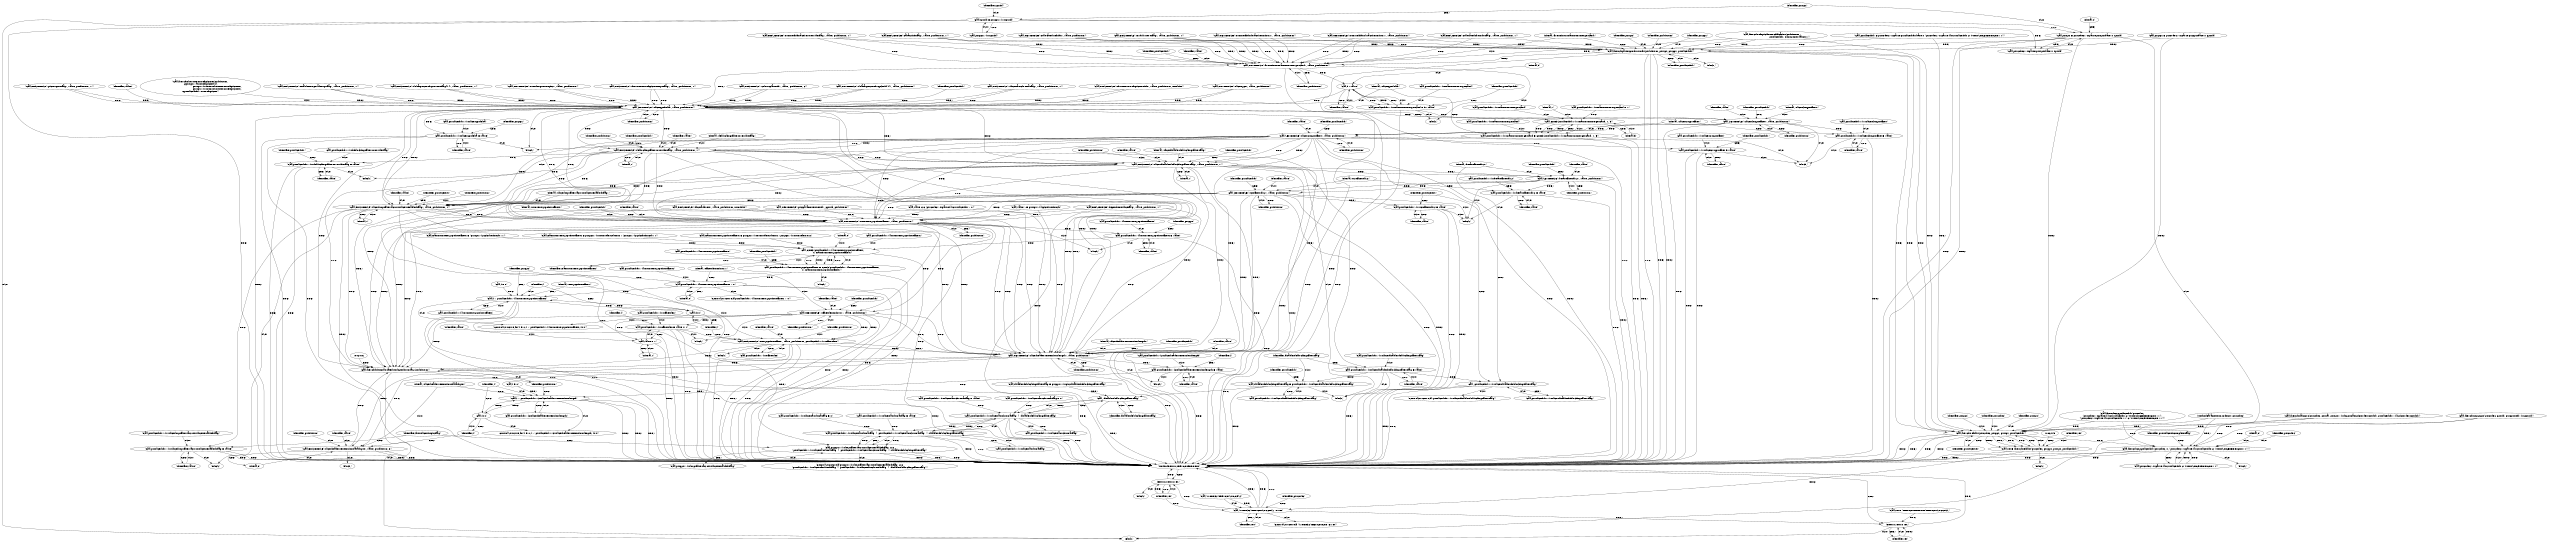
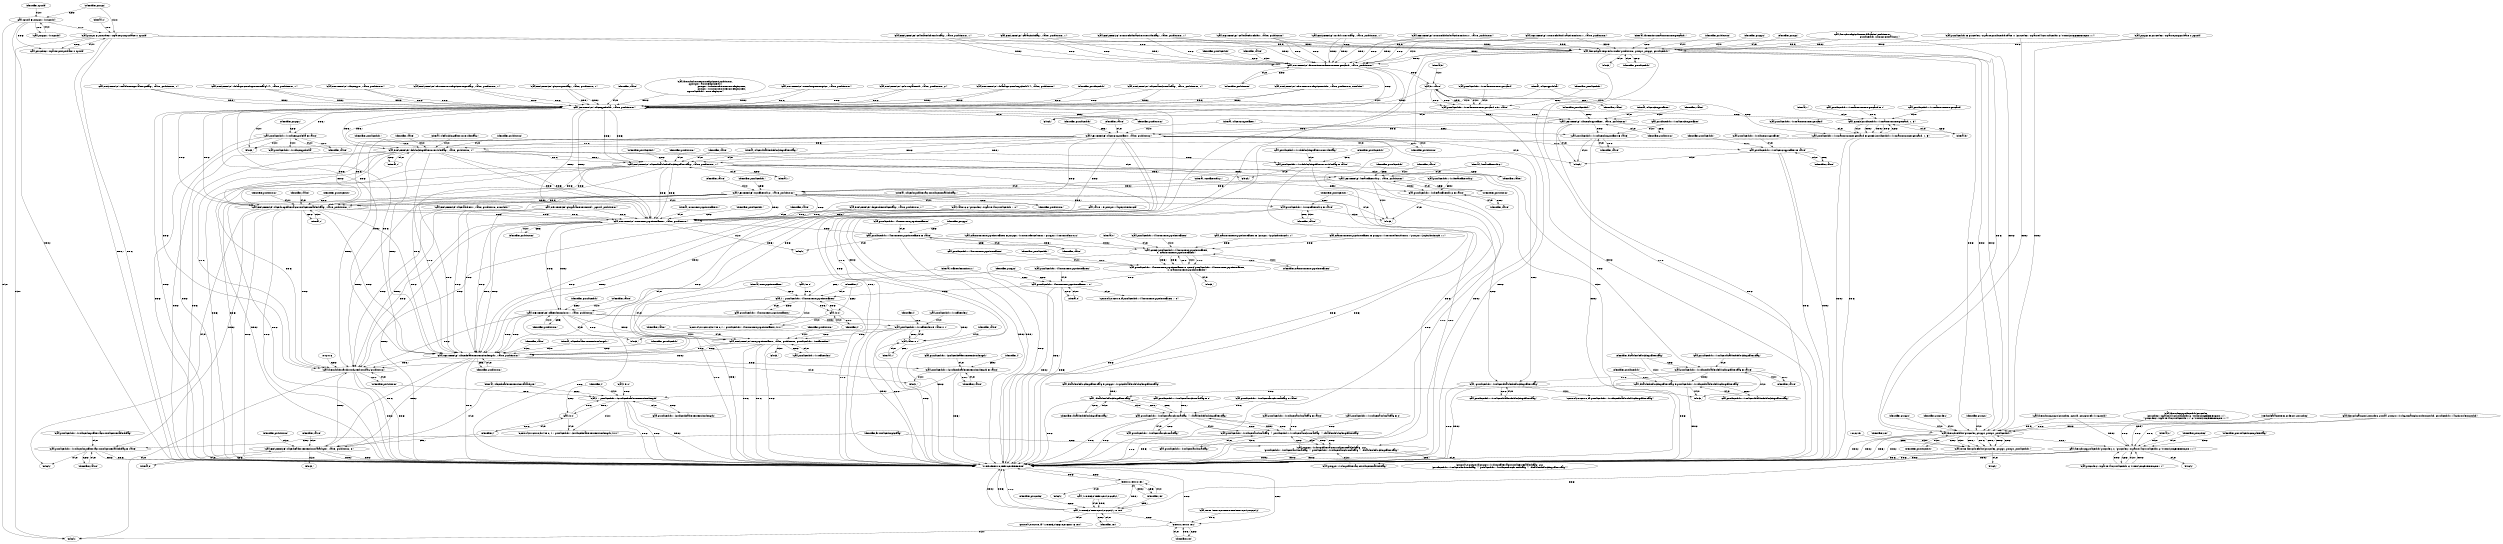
edge "(Call,ps_slice_hdr->i1_slice_qp_delta)" -> "(Call,ps_slice_hdr->i1_slice_qp_delta = value)": reversed
node "(Call,ihevcd_bits_collocated_to_byte_boundary(ps_bitstrm))": label "(Call,ihevcd_bits_collocated_to_byte_boundary(ps_bitstrm))" -> "(Call,ihevcd_bits_flush_to_byte_boundary(ps_bitstrm))"
